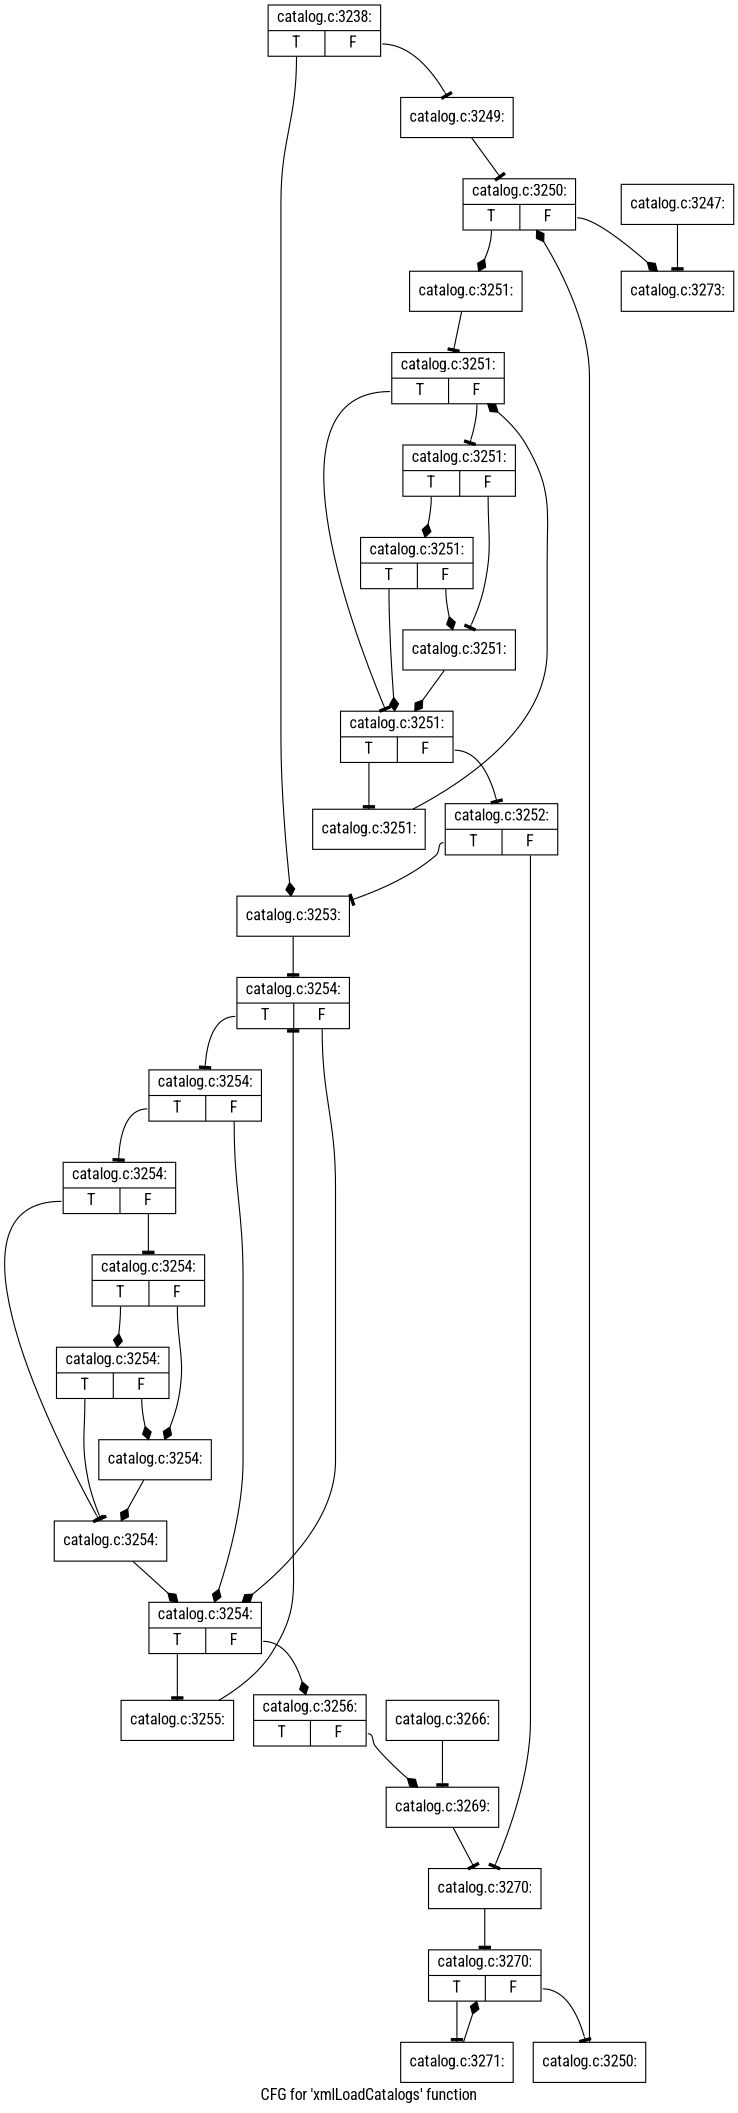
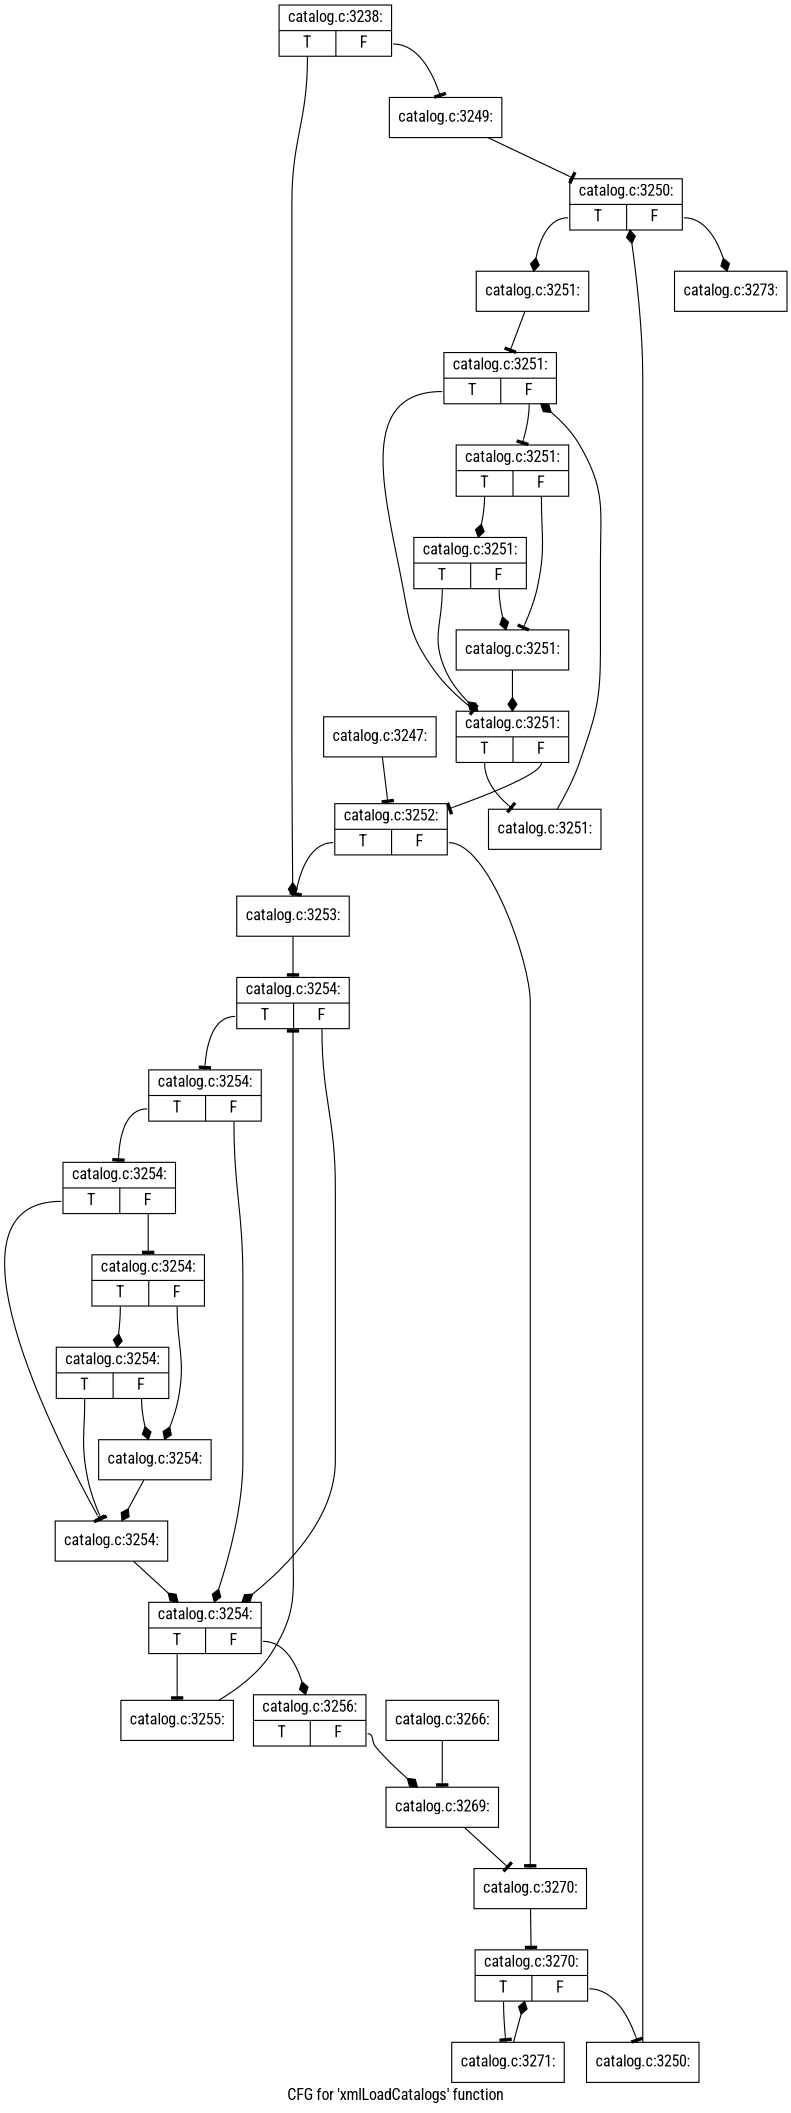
edge "catalog.c:3247:" -> "catalog.c:3273:": now "catalog.c:3247:" -> "catalog.c:3252:"
